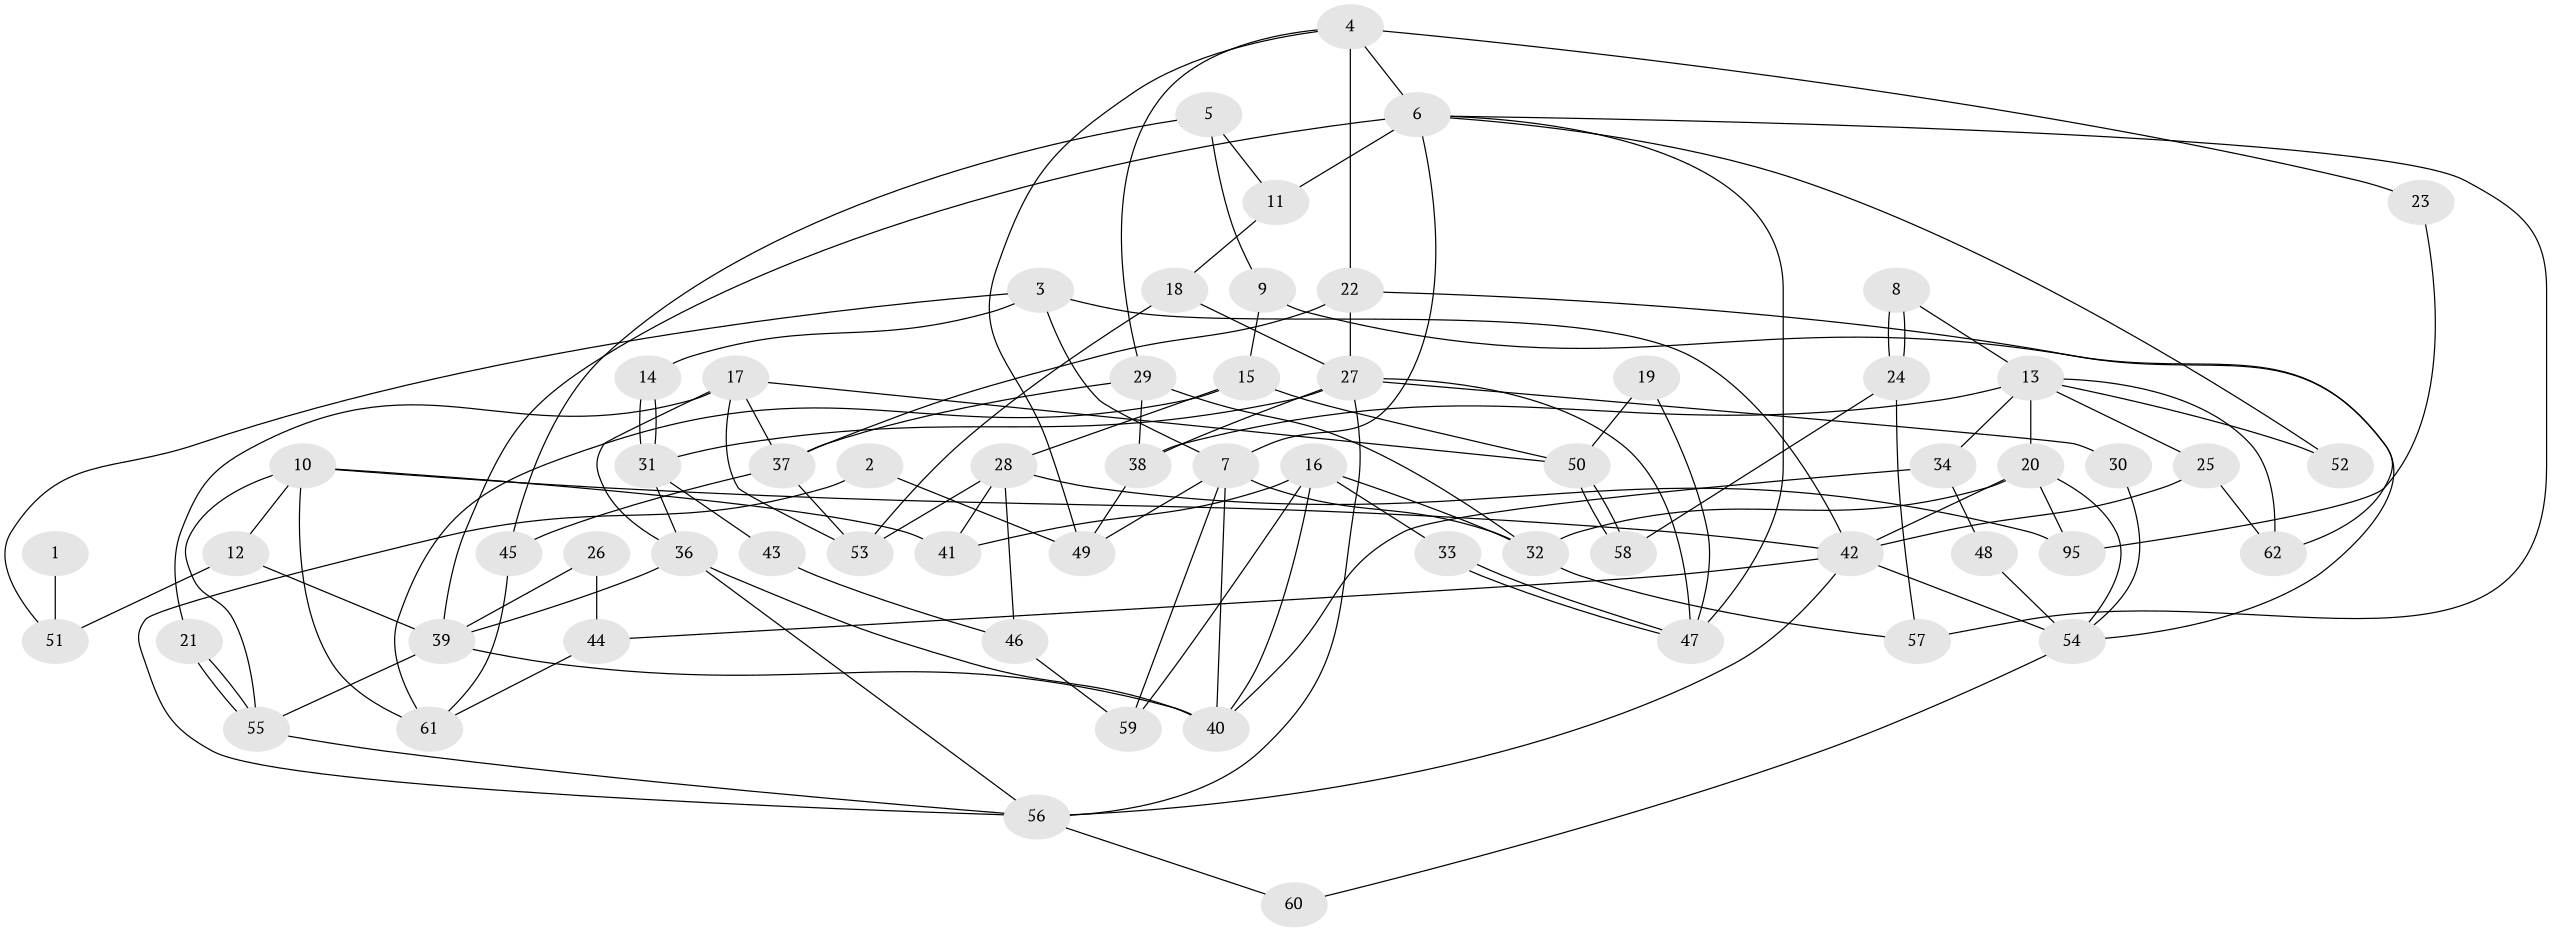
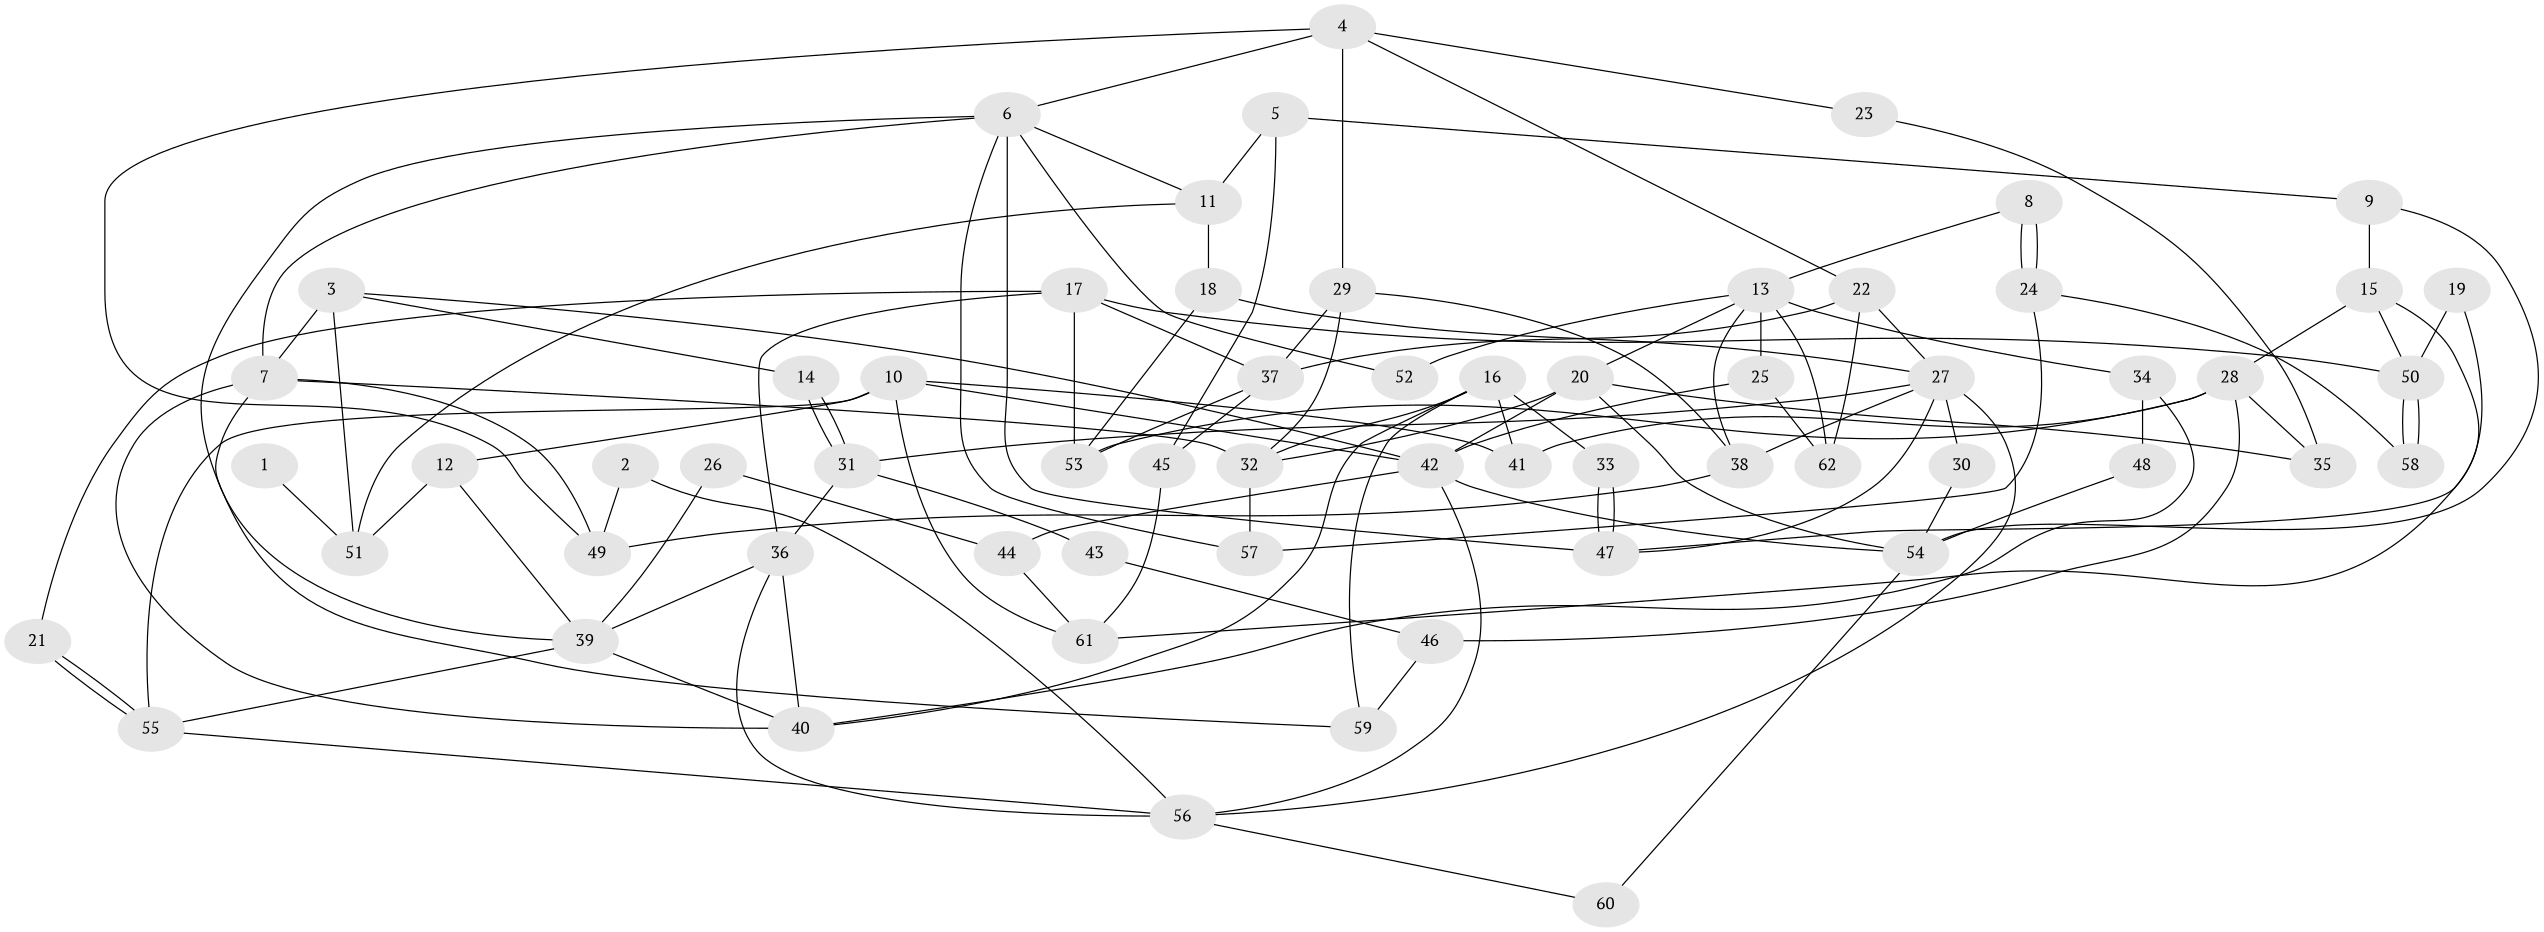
edge "11" -- "51": added
node "95": label "95" -> "35"
